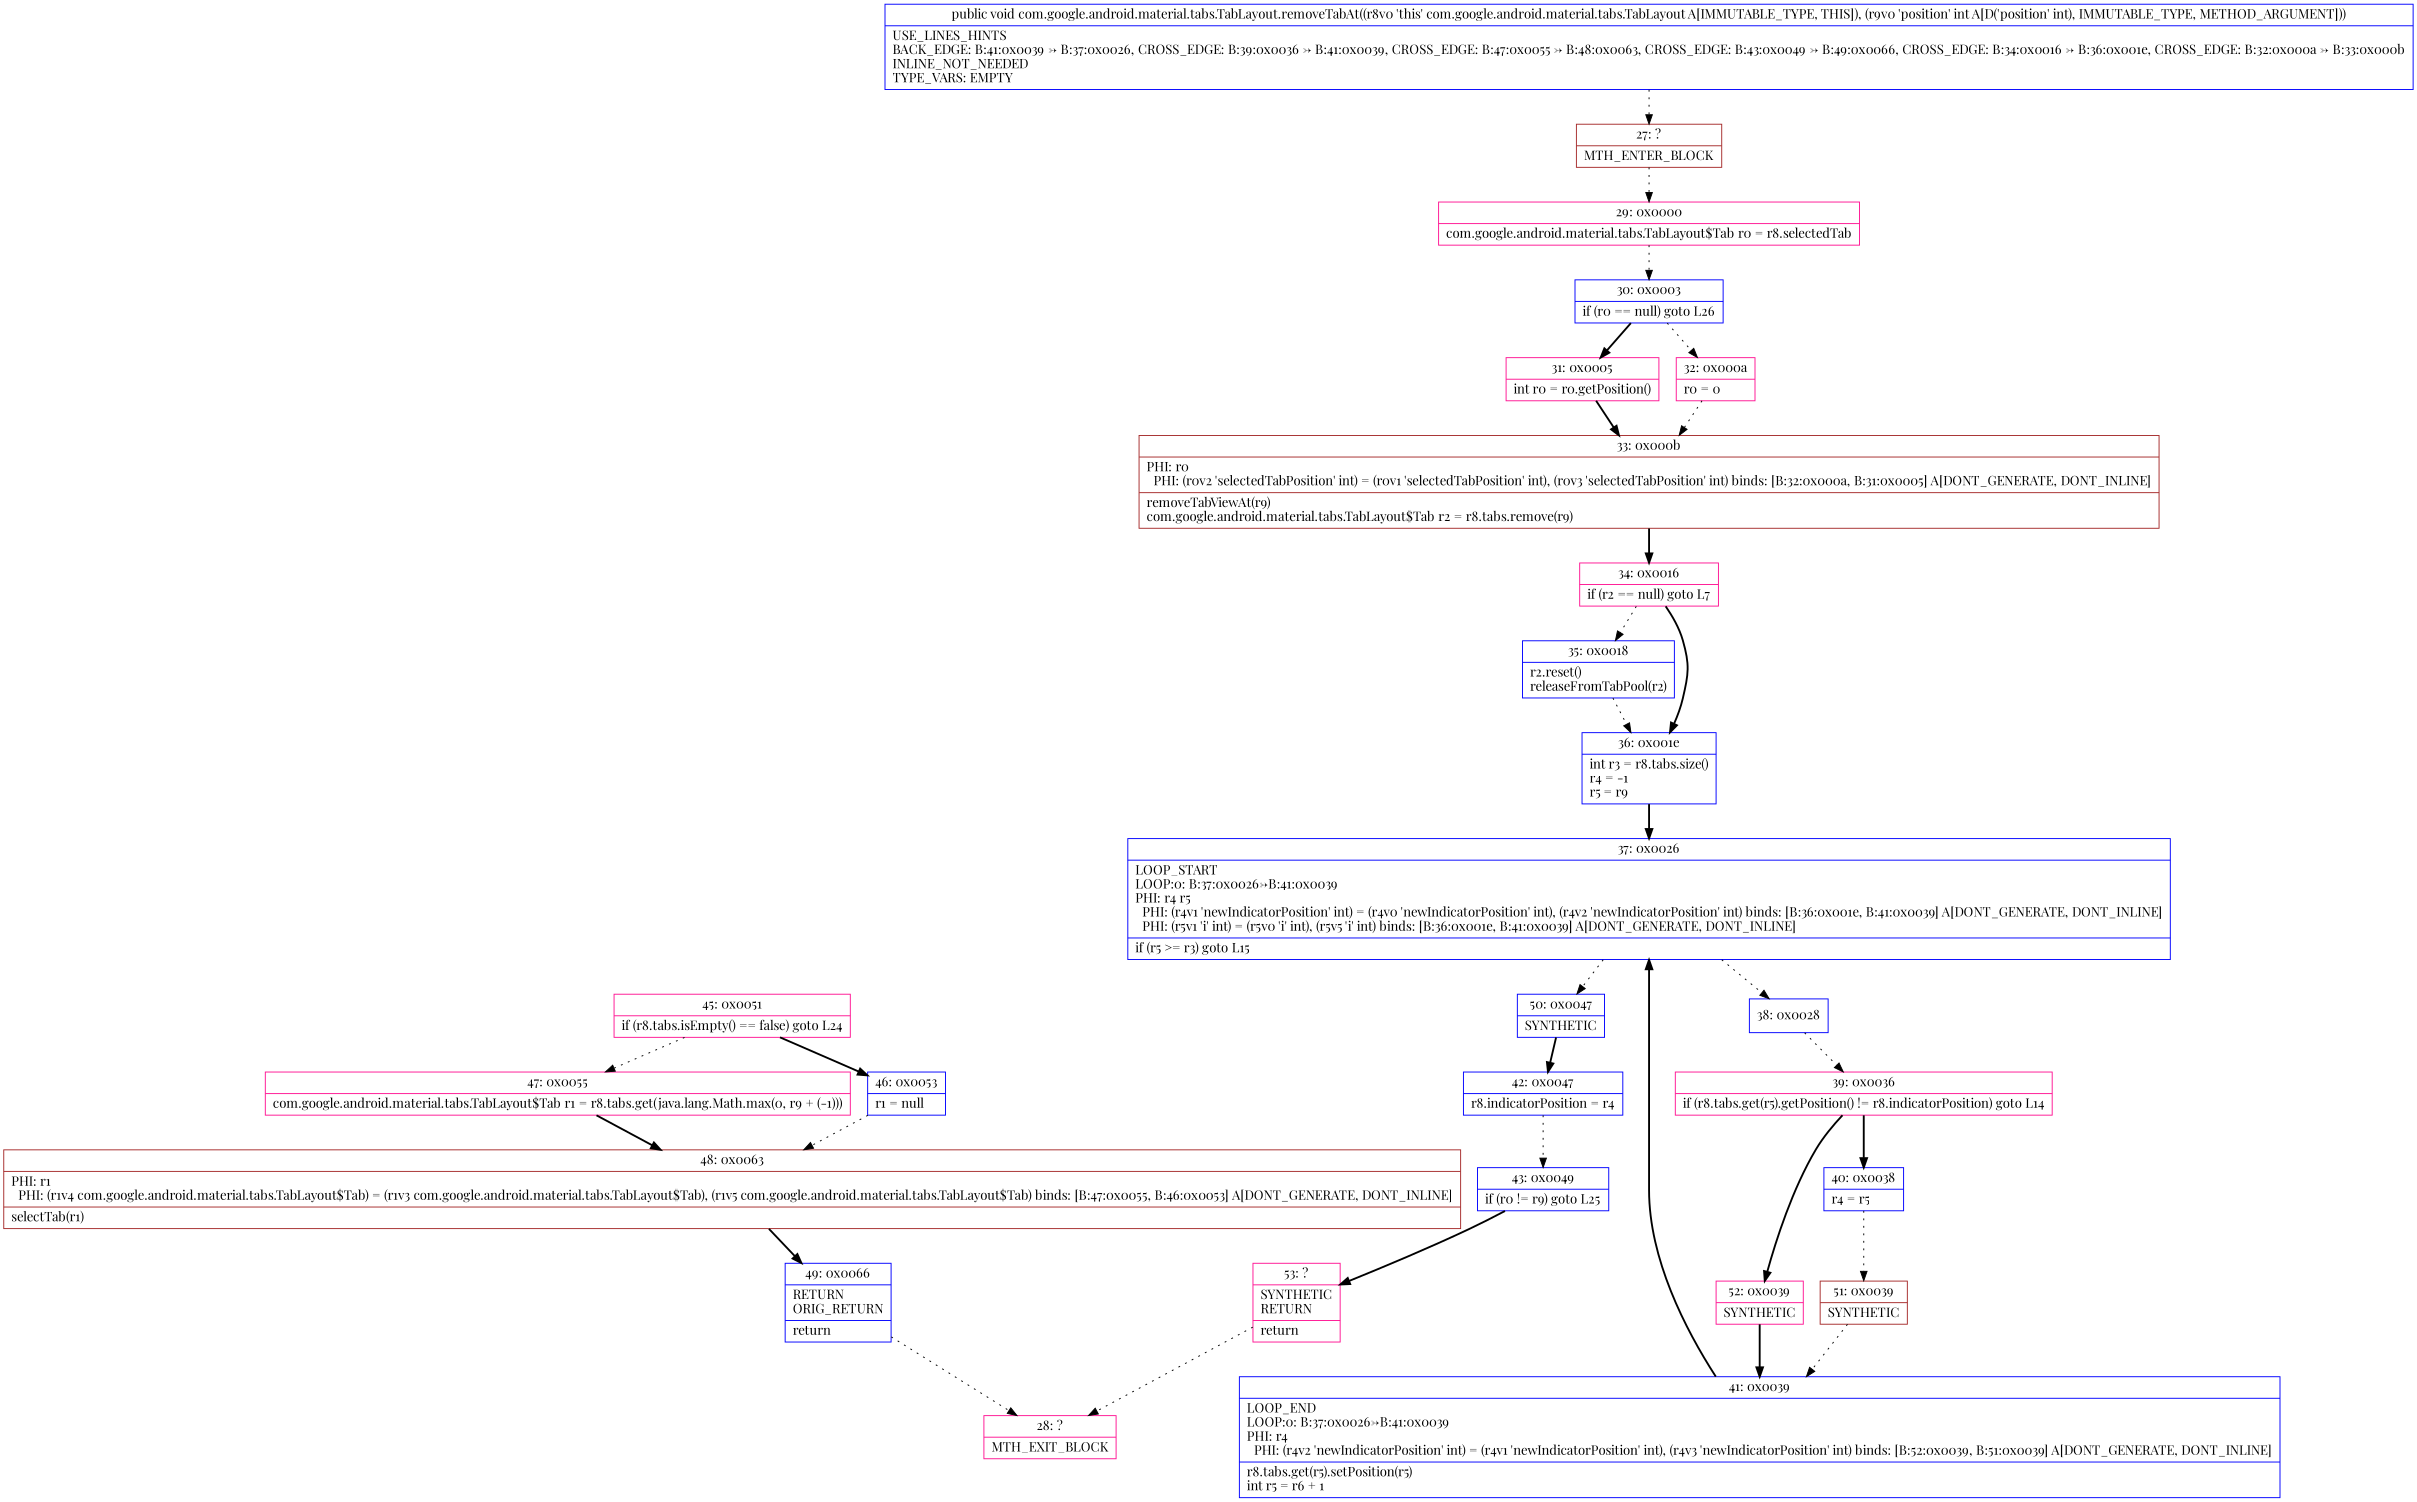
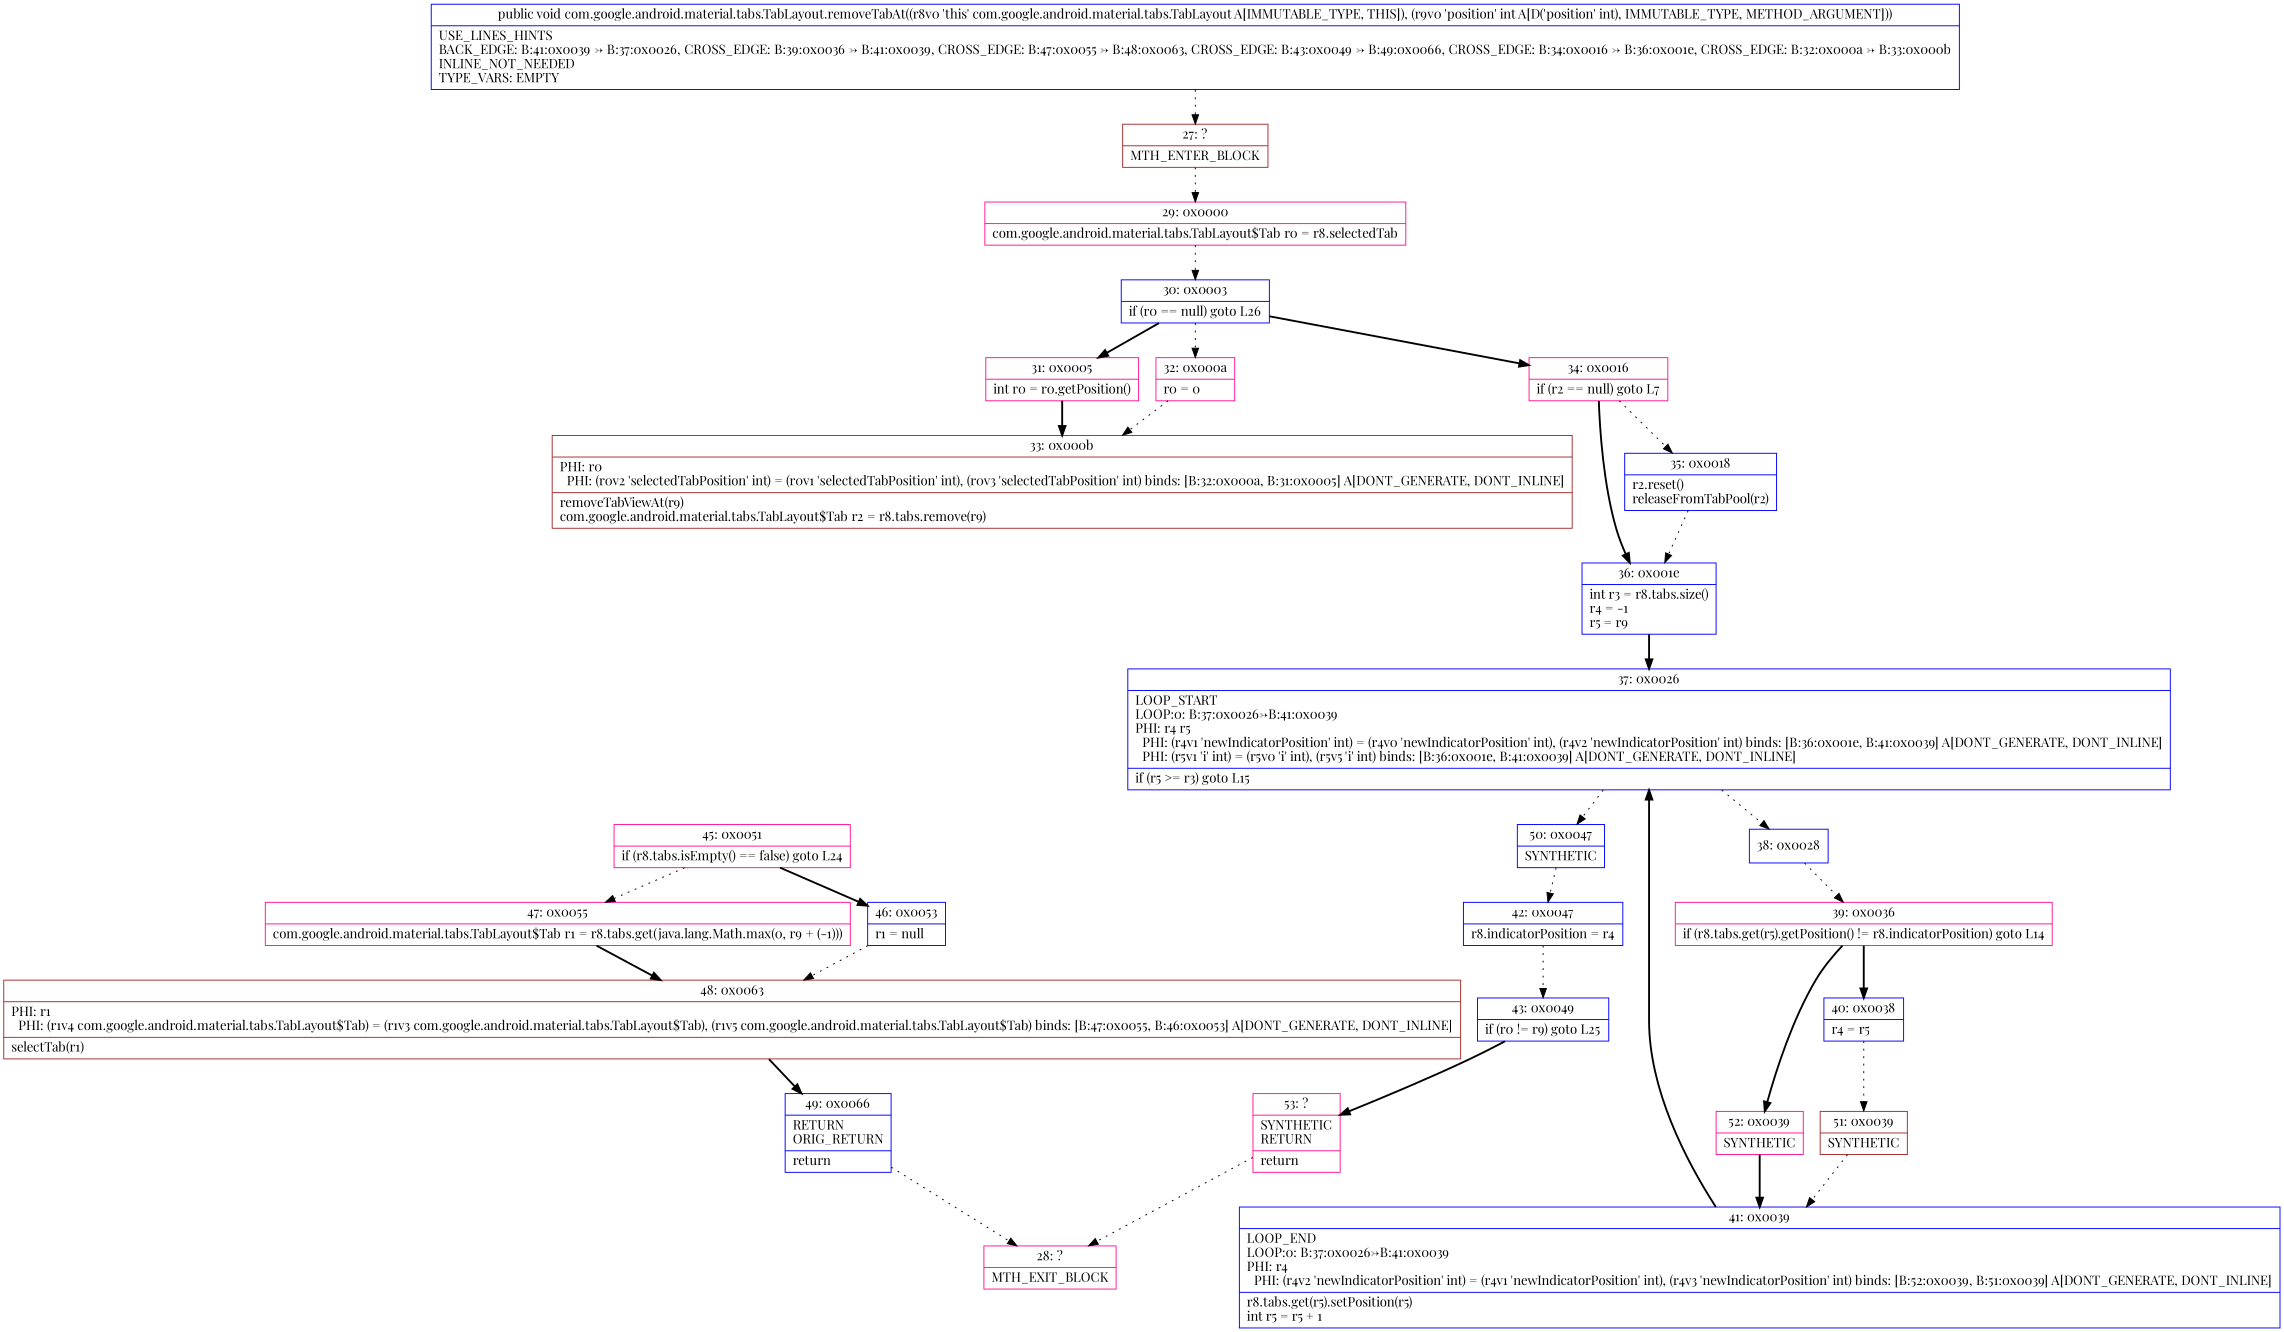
edge "33: 0x000b" -> "34: 0x0016": now "30: 0x0003" -> "34: 0x0016"
edge "50: 0x0047" -> "42: 0x0047": style bold -> dotted
node "41: 0x0039": text "int r5 = r6 + 1" -> "int r5 = r5 + 1"
